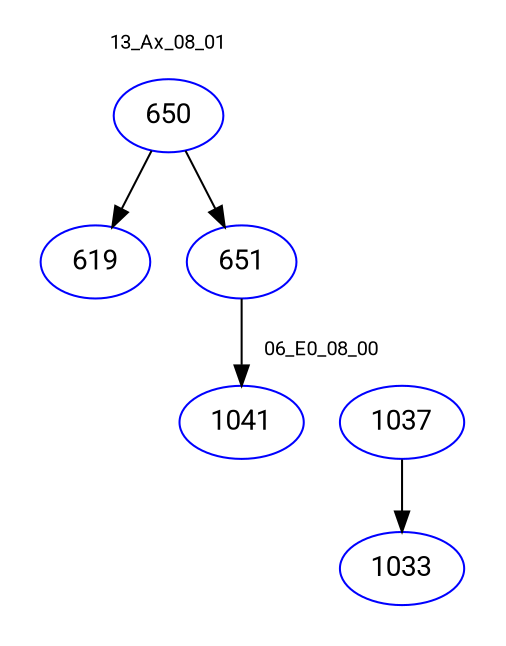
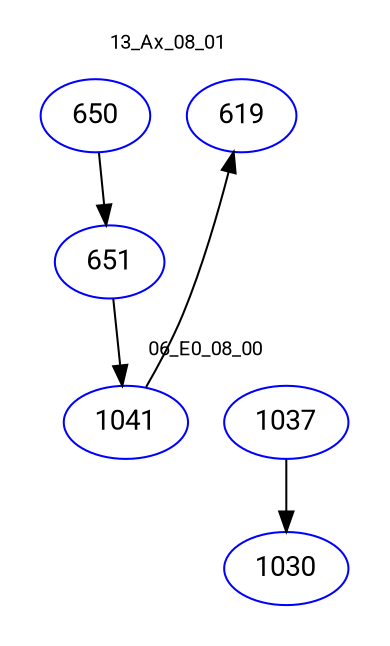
edge "650" -> "619": now "1041" -> "619"
node "1033": label "1033" -> "1030"
